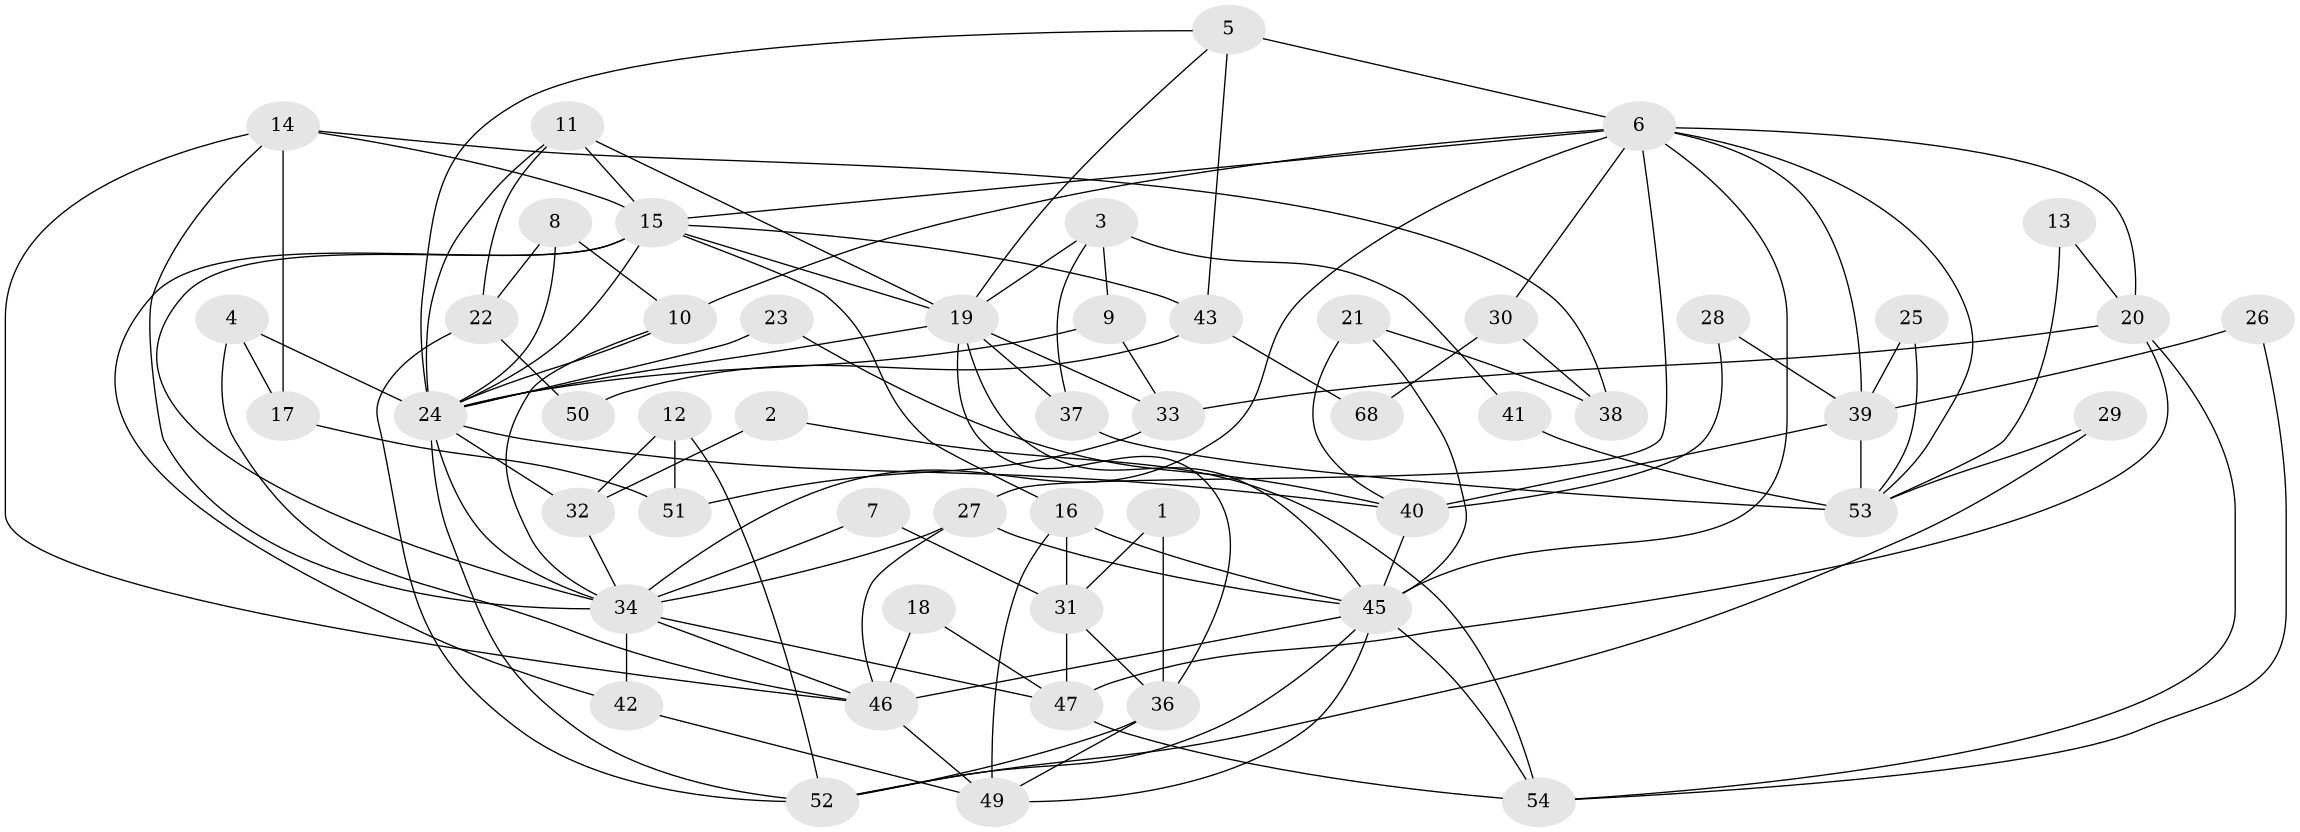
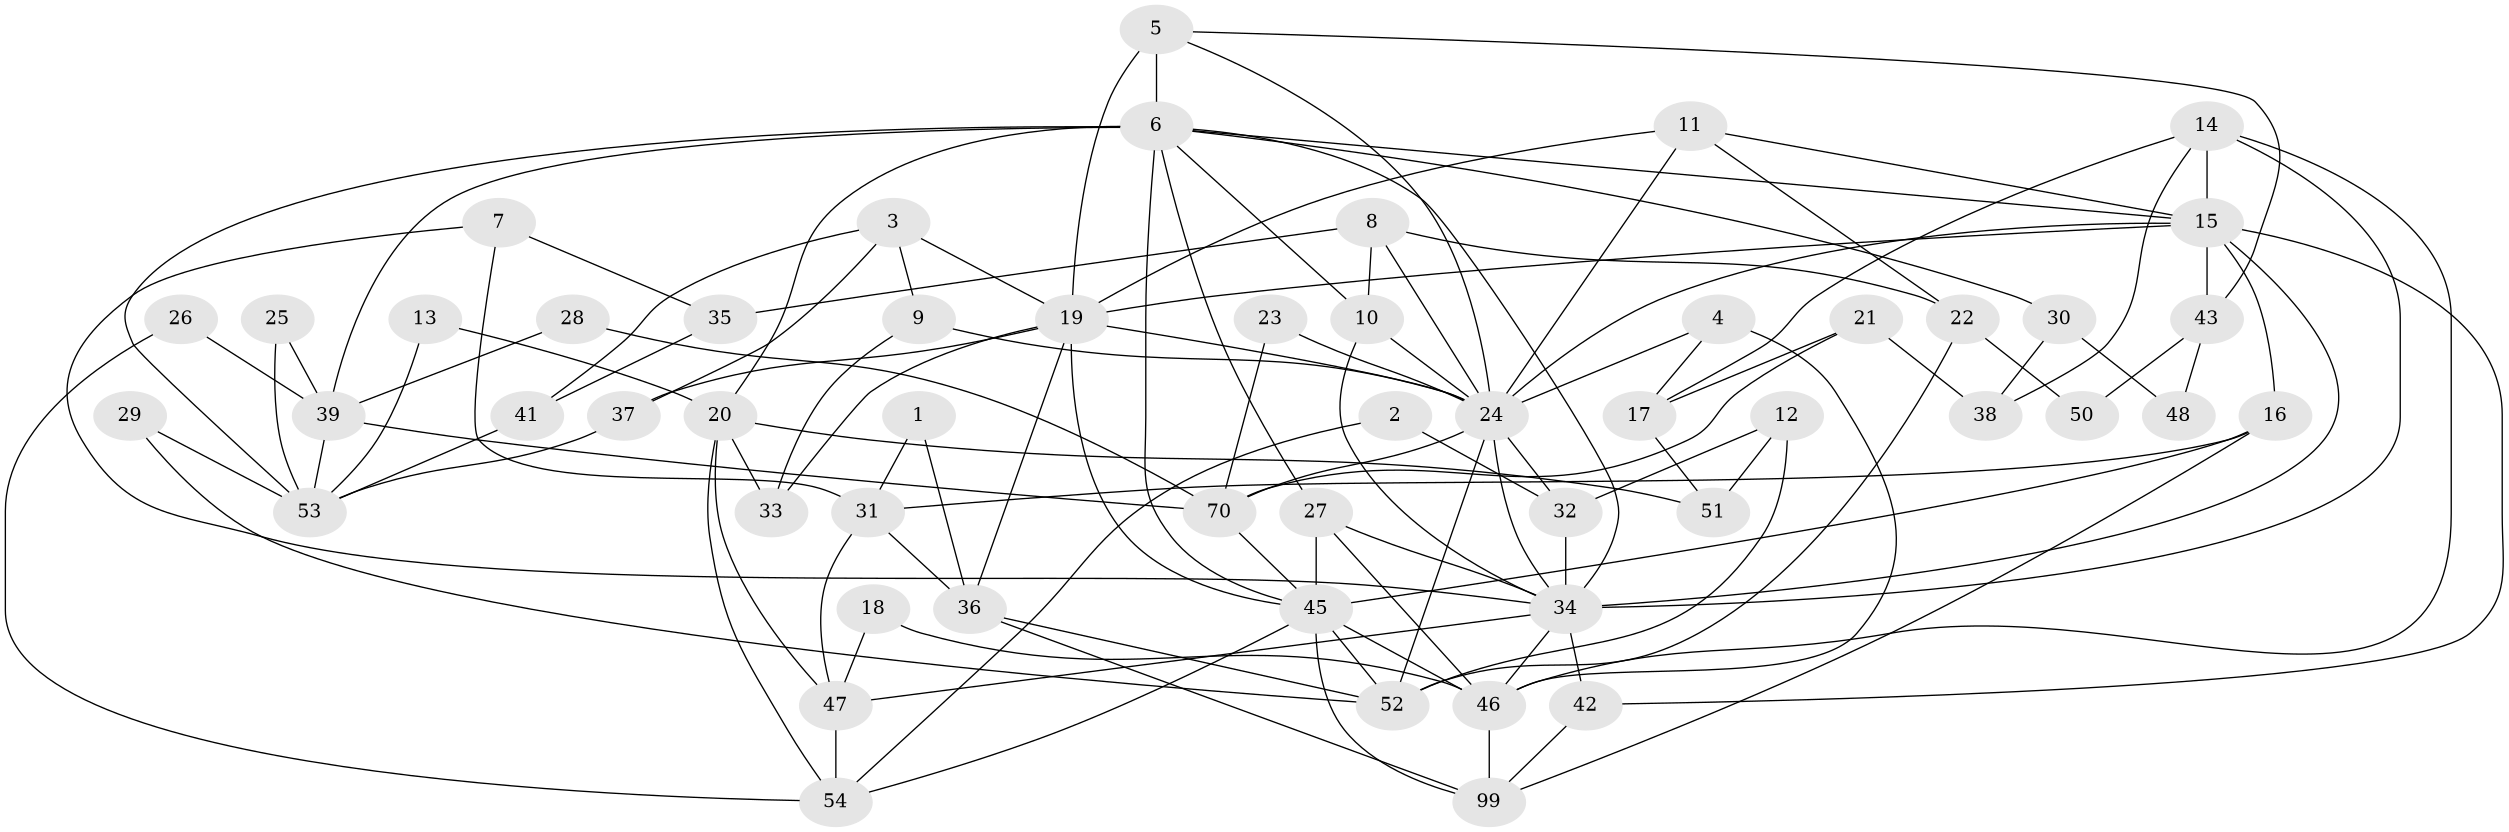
node "35": added
node "68": label "68" -> "48"
edge "21" -- "45": now "21" -- "17"
edge "33" -- "51": now "20" -- "51"
node "40": label "40" -> "70"
node "49": label "49" -> "99"
